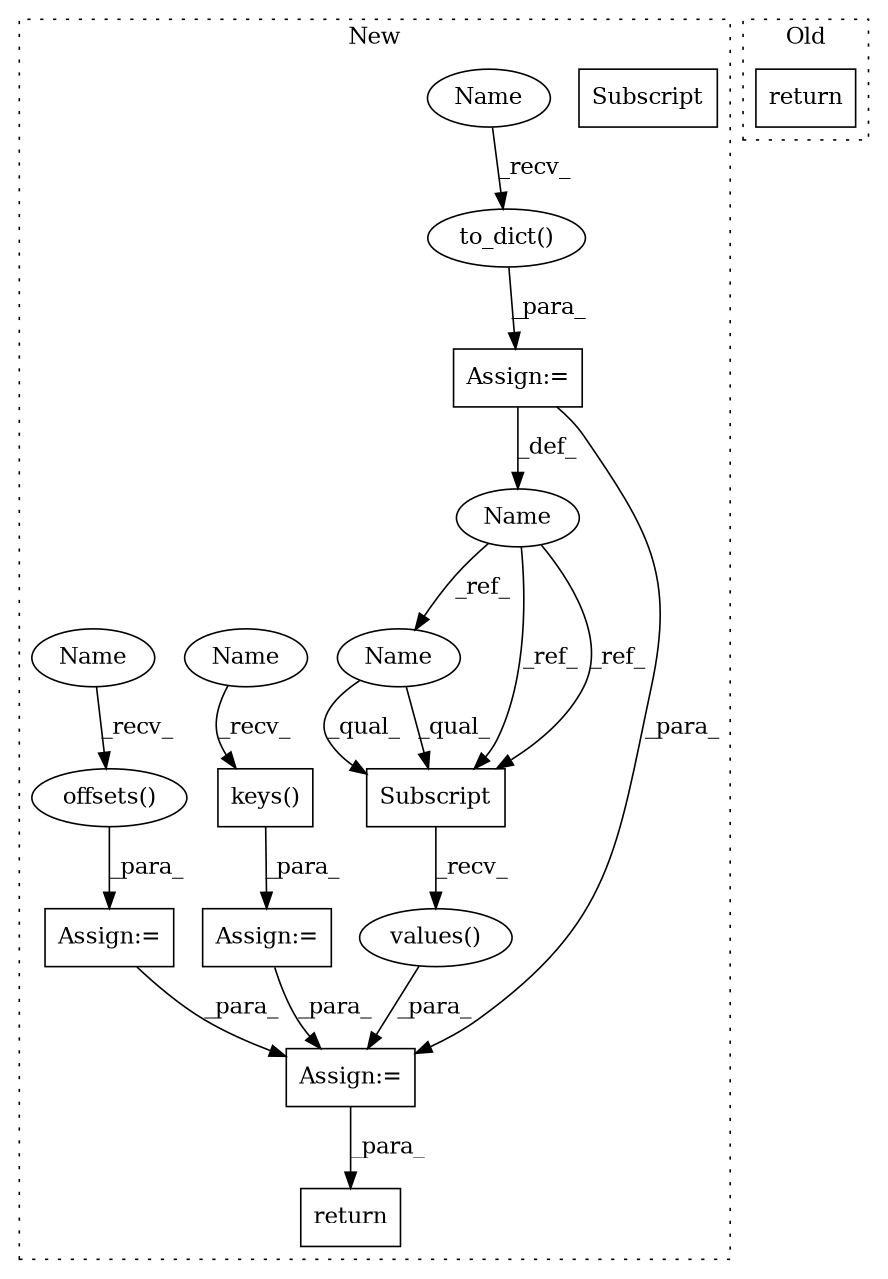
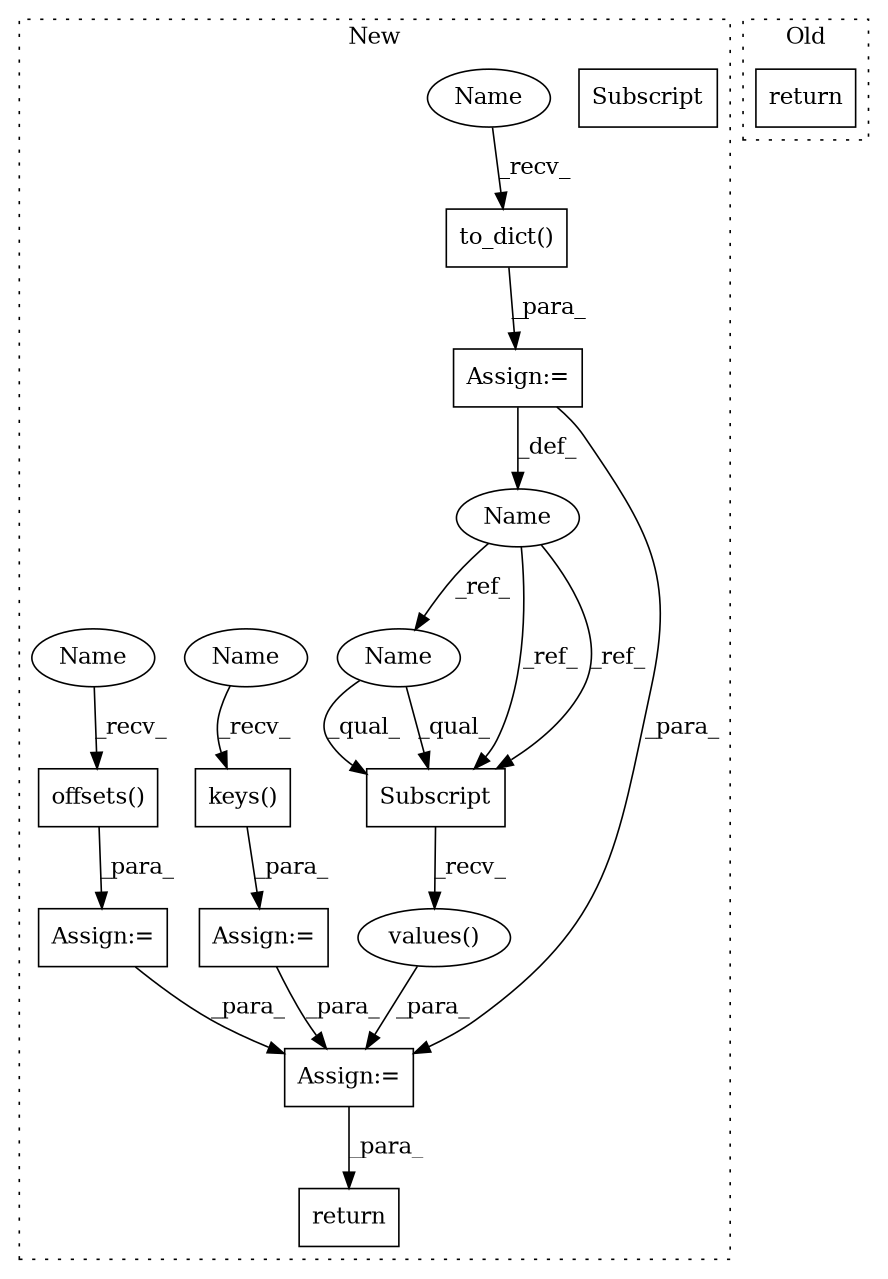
node "to_dict()": shape ellipse -> box
node "offsets()": shape ellipse -> box
